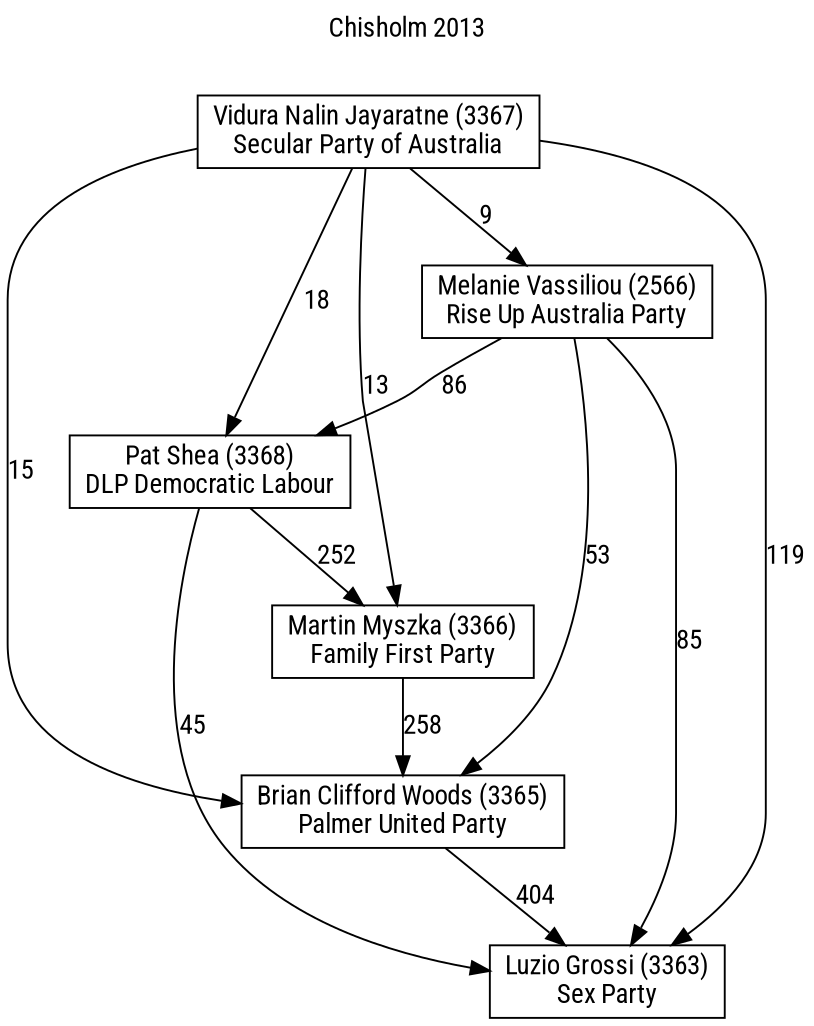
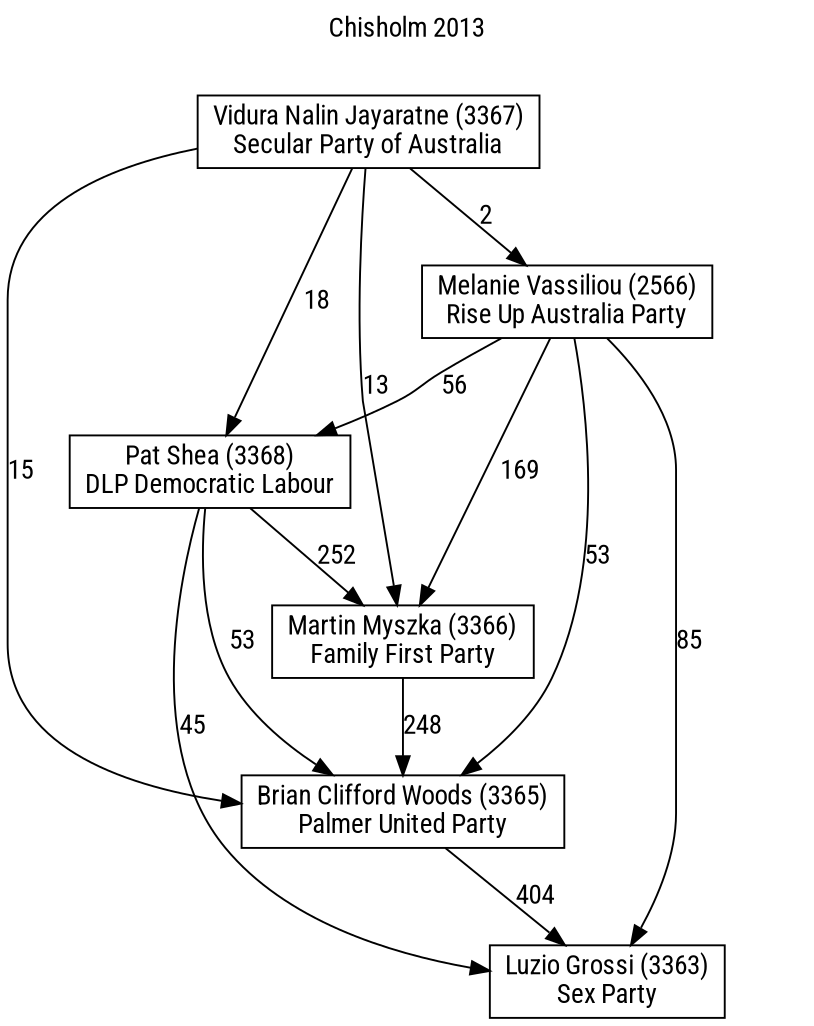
edge "Vidura Nalin Jayaratne (3367) Secular Party of Australia" -> "Melanie Vassiliou (2566) Rise Up Australia Party": label "9" -> "2"
edge "Melanie Vassiliou (2566) Rise Up Australia Party" -> "Pat Shea (3368) DLP Democratic Labour": label "86" -> "56"
edge "Melanie Vassiliou (2566) Rise Up Australia Party" -> "Martin Myszka (3366) Family First Party": added, label "169"
edge "Vidura Nalin Jayaratne (3367) Secular Party of Australia" -> "Luzio Grossi (3363) Sex Party": removed, label "119"
edge "Pat Shea (3368) DLP Democratic Labour" -> "Brian Clifford Woods (3365) Palmer United Party": added, label "53"
edge "Martin Myszka (3366) Family First Party" -> "Brian Clifford Woods (3365) Palmer United Party": label "258" -> "248"
